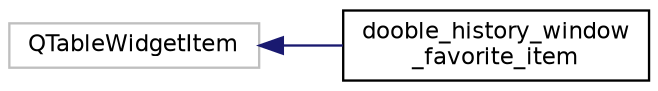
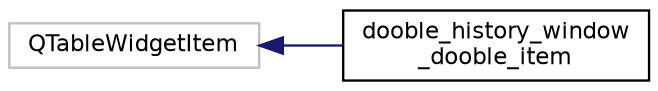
node "dooble_history_window _favorite_item": label "dooble_history_window _favorite_item" -> "dooble_history_window _dooble_item"
